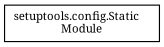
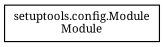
node "setuptools.config.Static Module": label "setuptools.config.Static Module" -> "setuptools.config.Module Module"
